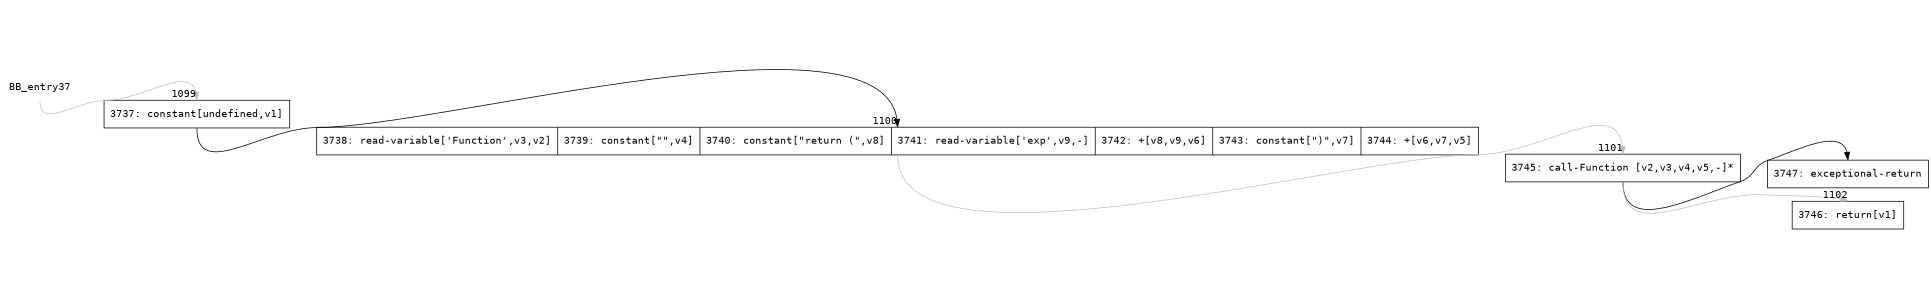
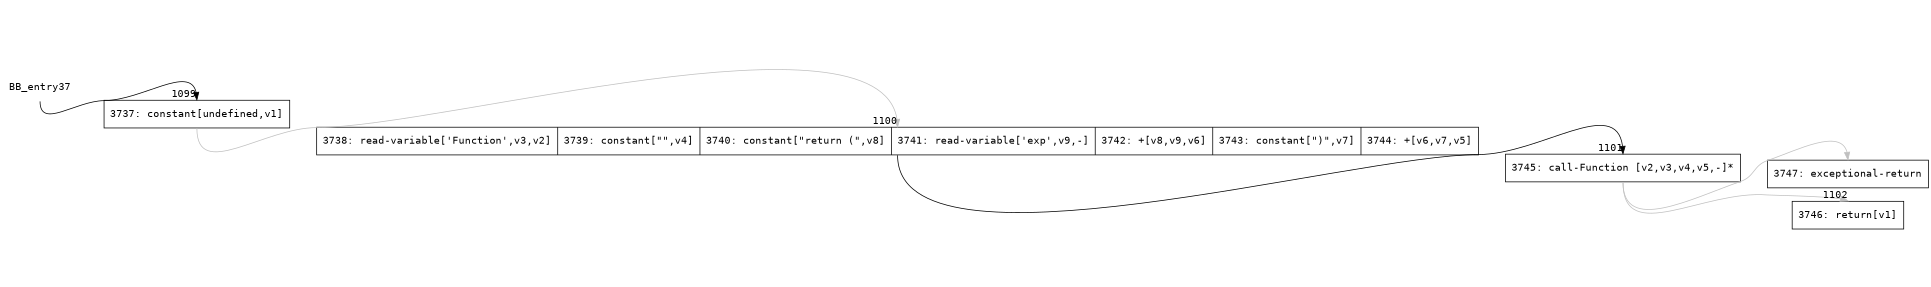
edge "3737: constant[undefined,v1]" -> "3738: read-variable['Function',v3,v2]": color black -> gray
edge "BB_entry37" -> "3737: constant[undefined,v1]": color gray -> black
edge "3745: call-Function [v2,v3,v4,v5,-]*" -> "3747: exceptional-return": color black -> gray
edge "3738: read-variable['Function',v3,v2]" -> "3745: call-Function [v2,v3,v4,v5,-]*": color gray -> black
